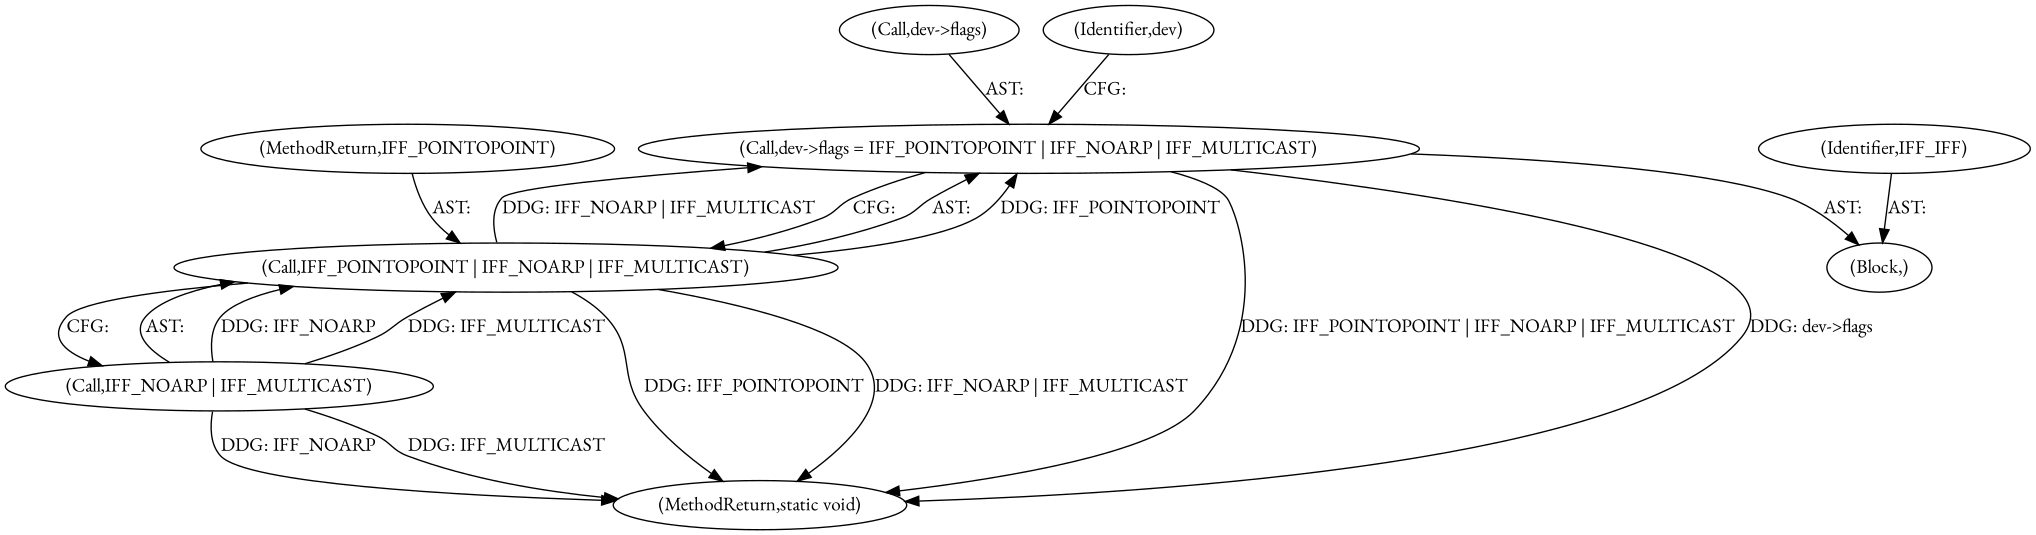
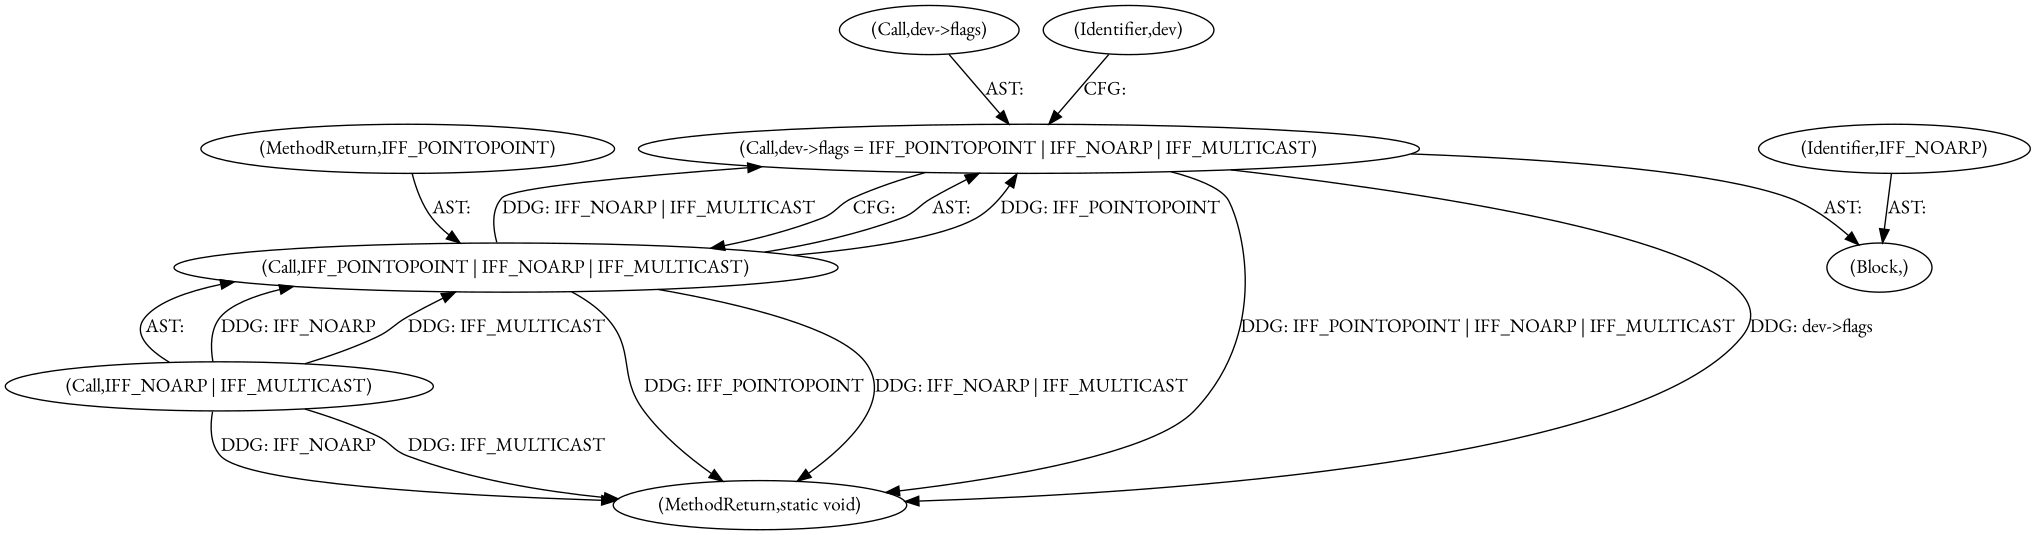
node "(Identifier,IFF_IFF)": label "(Identifier,IFF_IFF)" -> "(Identifier,IFF_NOARP)"
edge "(Call,IFF_POINTOPOINT | IFF_NOARP | IFF_MULTICAST)" -> "(Call,IFF_NOARP | IFF_MULTICAST)": removed, label "CFG:"
